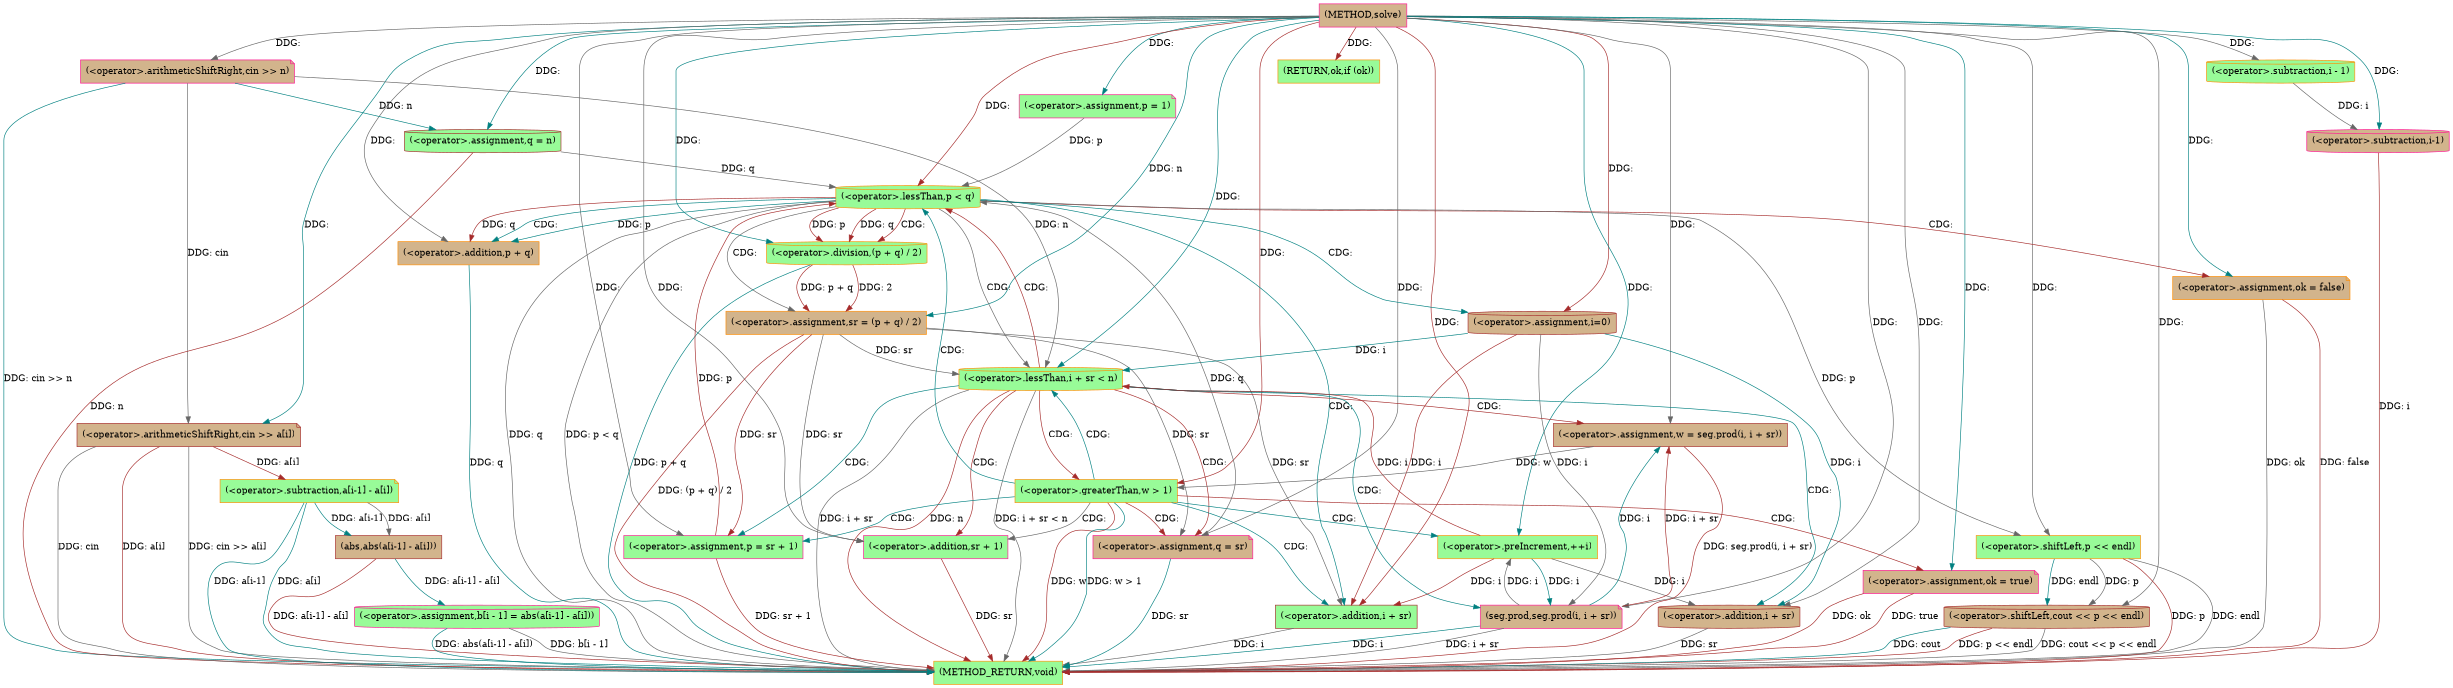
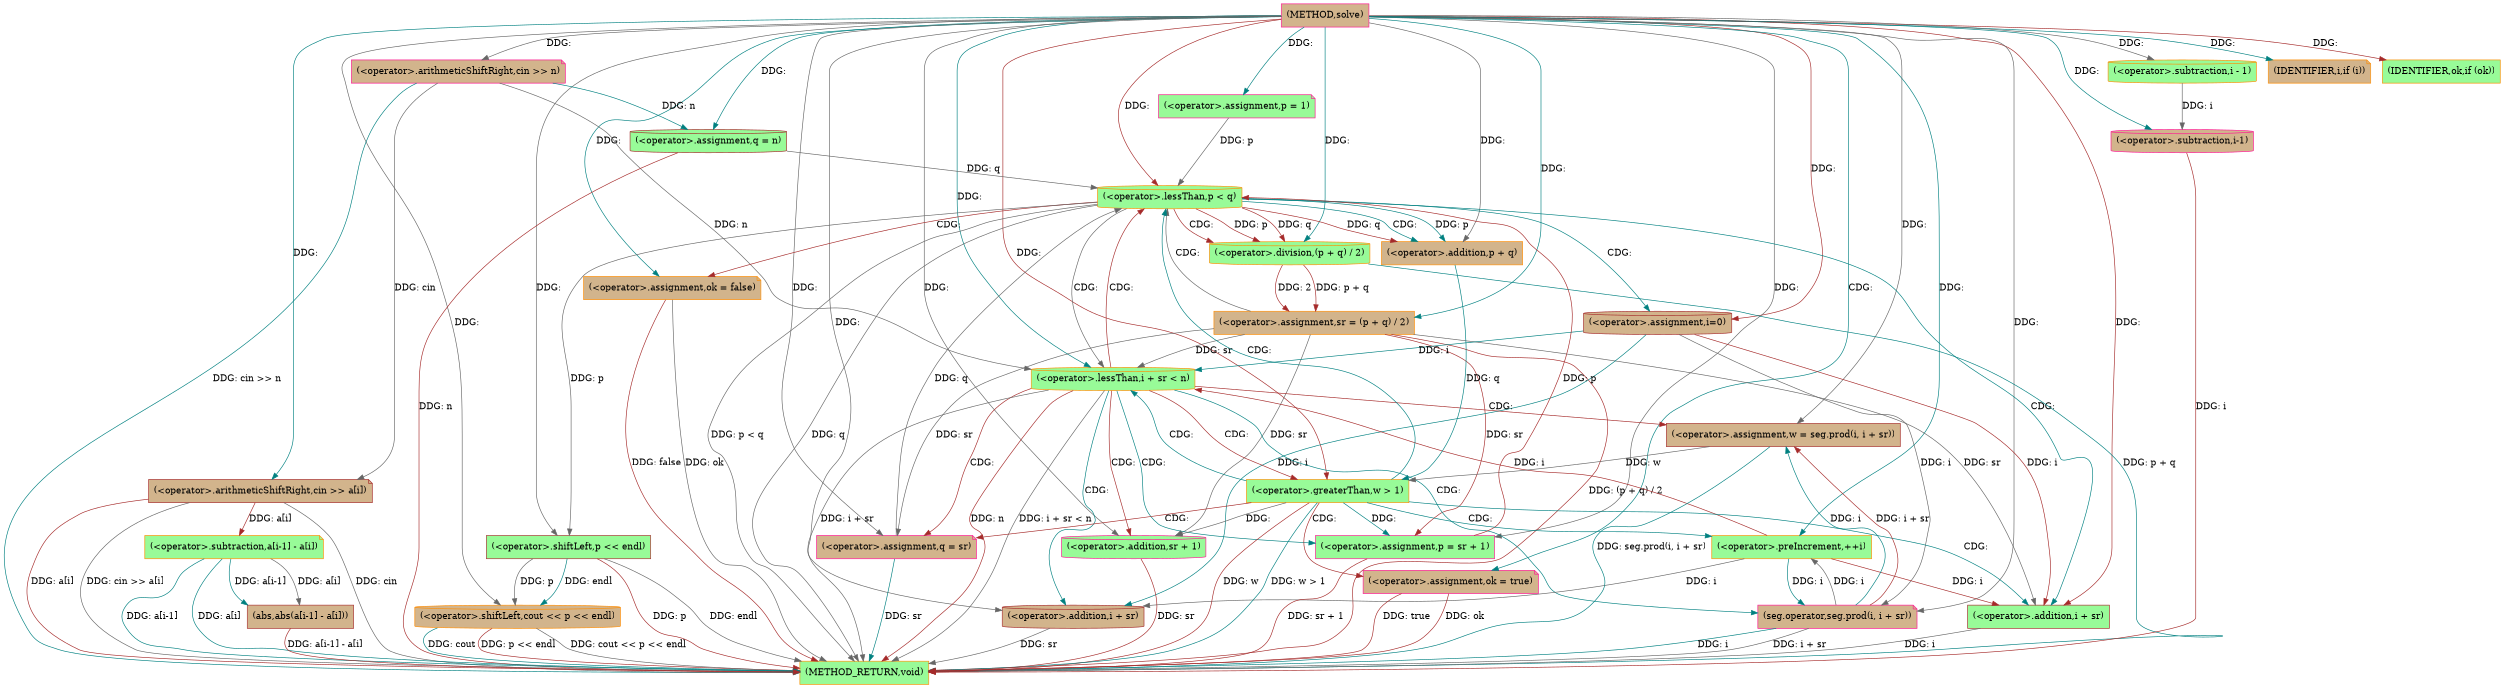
node "(RETURN,ok,if (ok))": label "(RETURN,ok,if (ok))" -> "(IDENTIFIER,ok,if (ok))"
node "(IDENTIFIER,i,if (i))": added
edge "(METHOD,solve)" -> "(<operator>.assignment,sr = (p + q) / 2)": label "DDG: n" -> "DDG: "
edge "(<operator>.lessThan,p < q)" -> "(<operator>.assignment,sr = (p + q) / 2)": reversed
edge "(METHOD,solve)" -> "(<operator>.assignment,ok = true)": label "DDG: " -> "CDG: "
edge "(<operator>.greaterThan,w > 1)" -> "(<operator>.assignment,p = sr + 1)": label "CDG: " -> "DDG: "
edge "(<operator>.greaterThan,w > 1)" -> "(<operator>.addition,sr + 1)": label "CDG: " -> "DDG: "
node "(<operator>.addition,sr + 1)": shape box -> cylinder
node "(<operator>.shiftLeft,p << endl)": color darkorange -> brown
edge "(<operator>.addition,p + q)" -> "(METHOD_RETURN,void)": now "(<operator>.addition,p + q)" -> "(<operator>.greaterThan,w > 1)"
node "(<operator>.assignment,b[i - 1] = abs(a[i-1] - a[i]))": removed
node "(seg.prod,seg.prod(i, i + sr))": label "(seg.prod,seg.prod(i, i + sr))" -> "(seg.operator,seg.prod(i, i + sr))"
node "(<operator>.shiftLeft,cout << p << endl)": color brown -> darkorange
edge "(<operator>.assignment,w = seg.prod(i, i + sr))" -> "(METHOD_RETURN,void)": color brown -> teal
